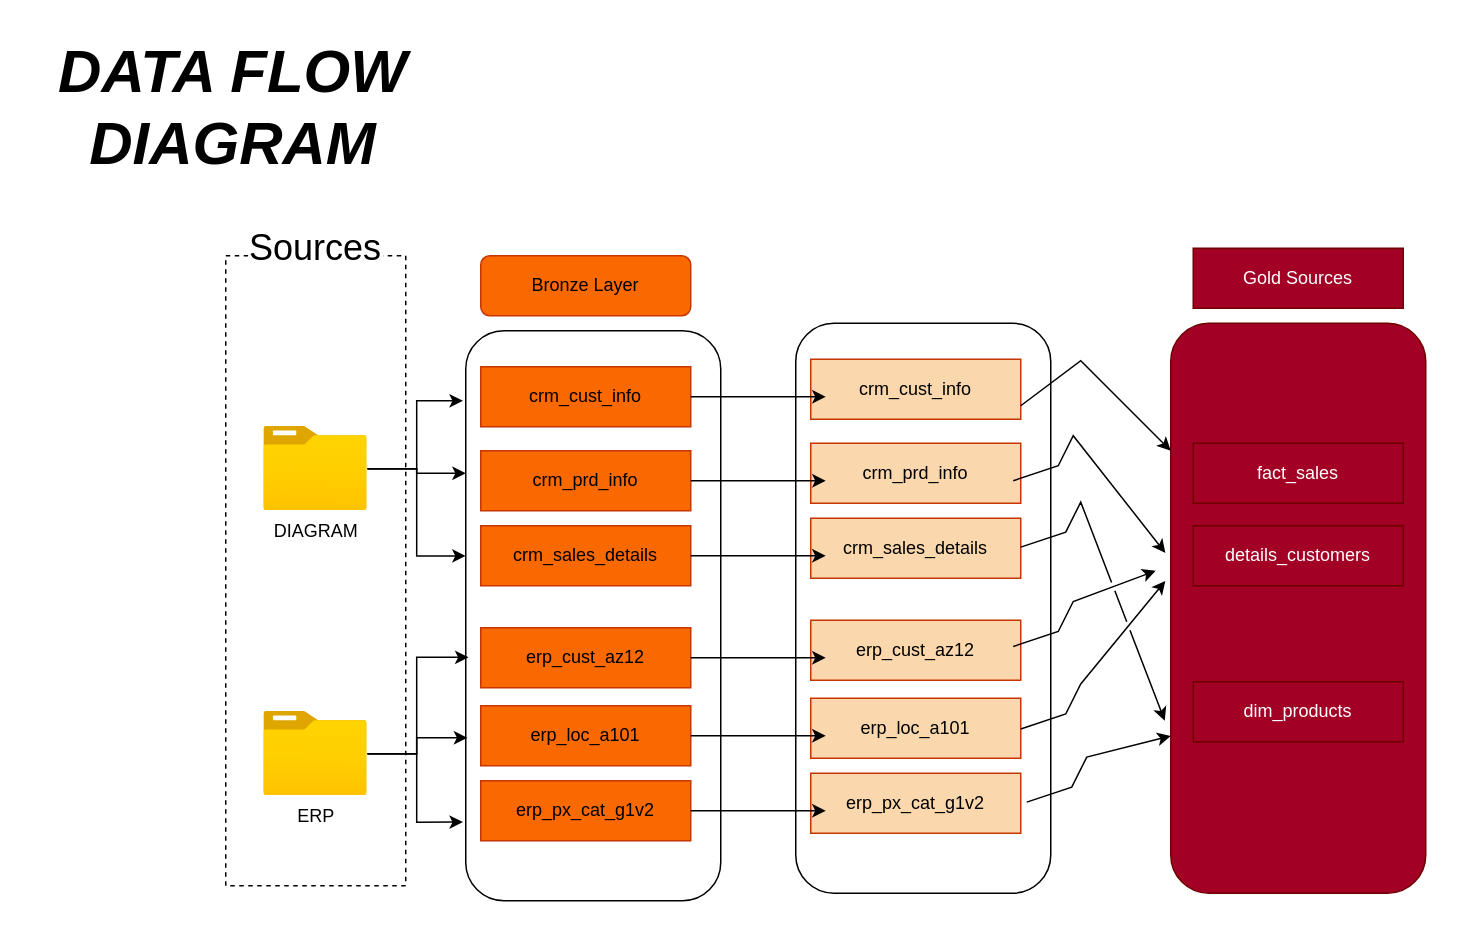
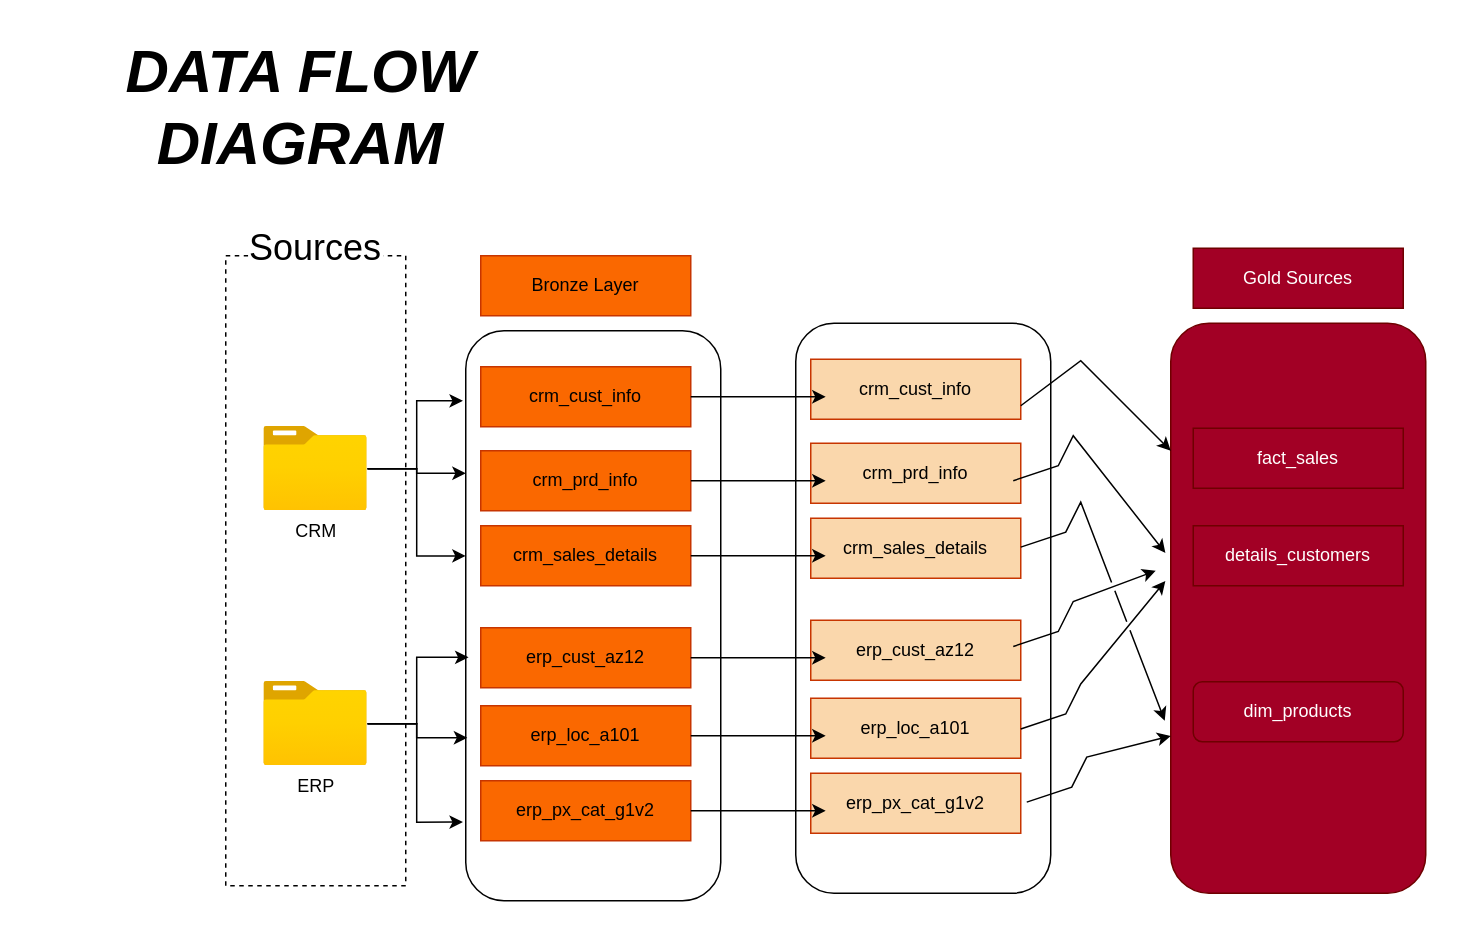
node "DATA FLOW DIAGRAM": moved (233, 106) -> (301, 106)
node "Bronze Layer": shape rounded rectangle -> rectangle
node "fact_sales": moved (1298, 473) -> (1298, 458)
node "DIAGRAM": label "DIAGRAM" -> "CRM"
node "dim_products": shape rectangle -> rounded rectangle
node "ERP": moved (316, 754) -> (316, 724)
